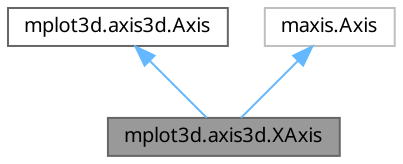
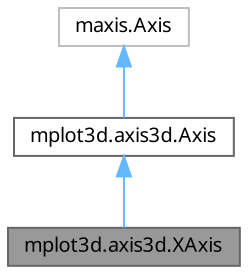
edge "mplot3d.axis3d.XAxis" -> "maxis.Axis": now "mplot3d.axis3d.Axis" -> "maxis.Axis"
